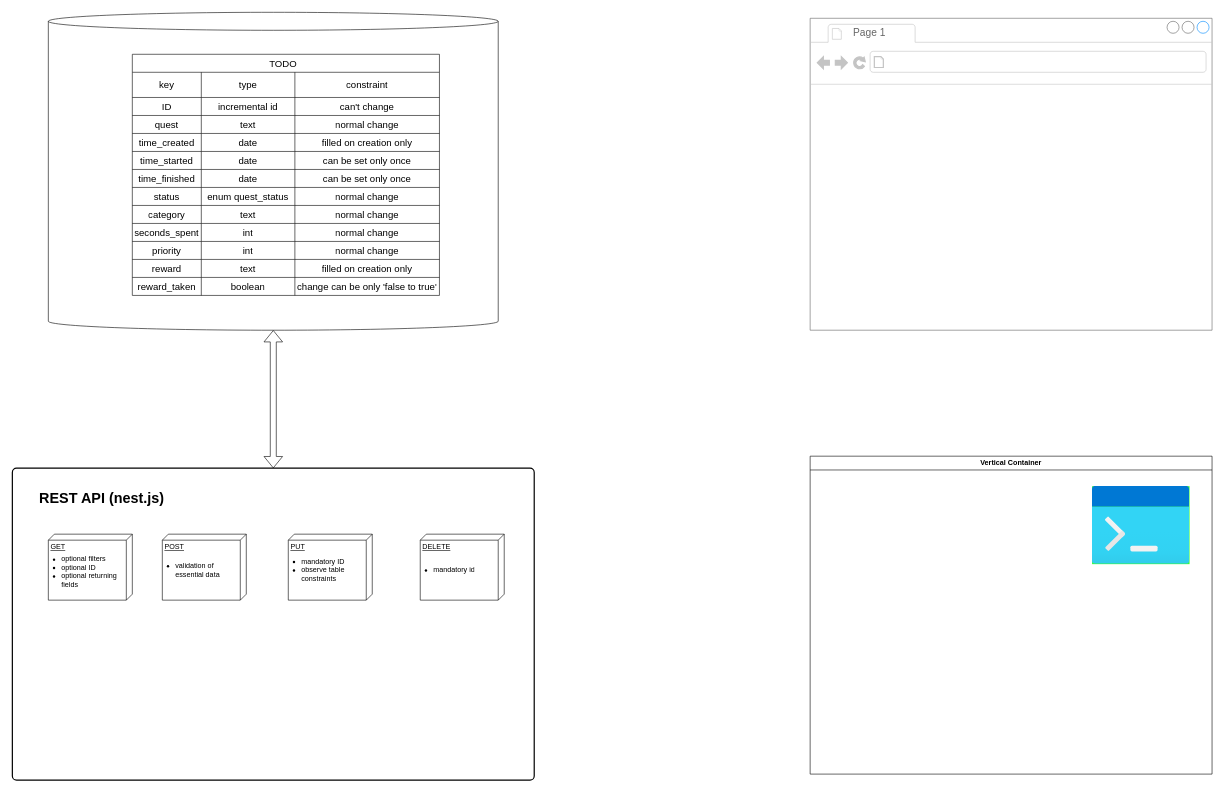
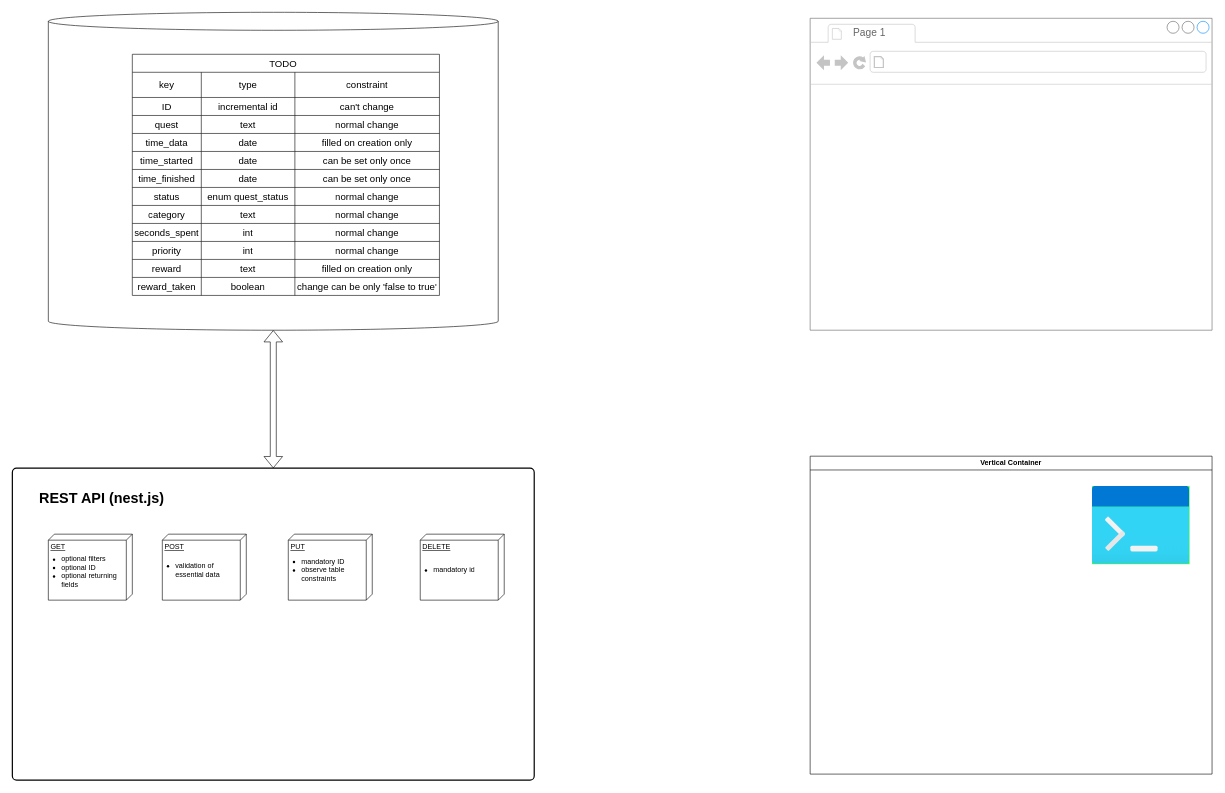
node "time_created": label "time_created" -> "time_data"
